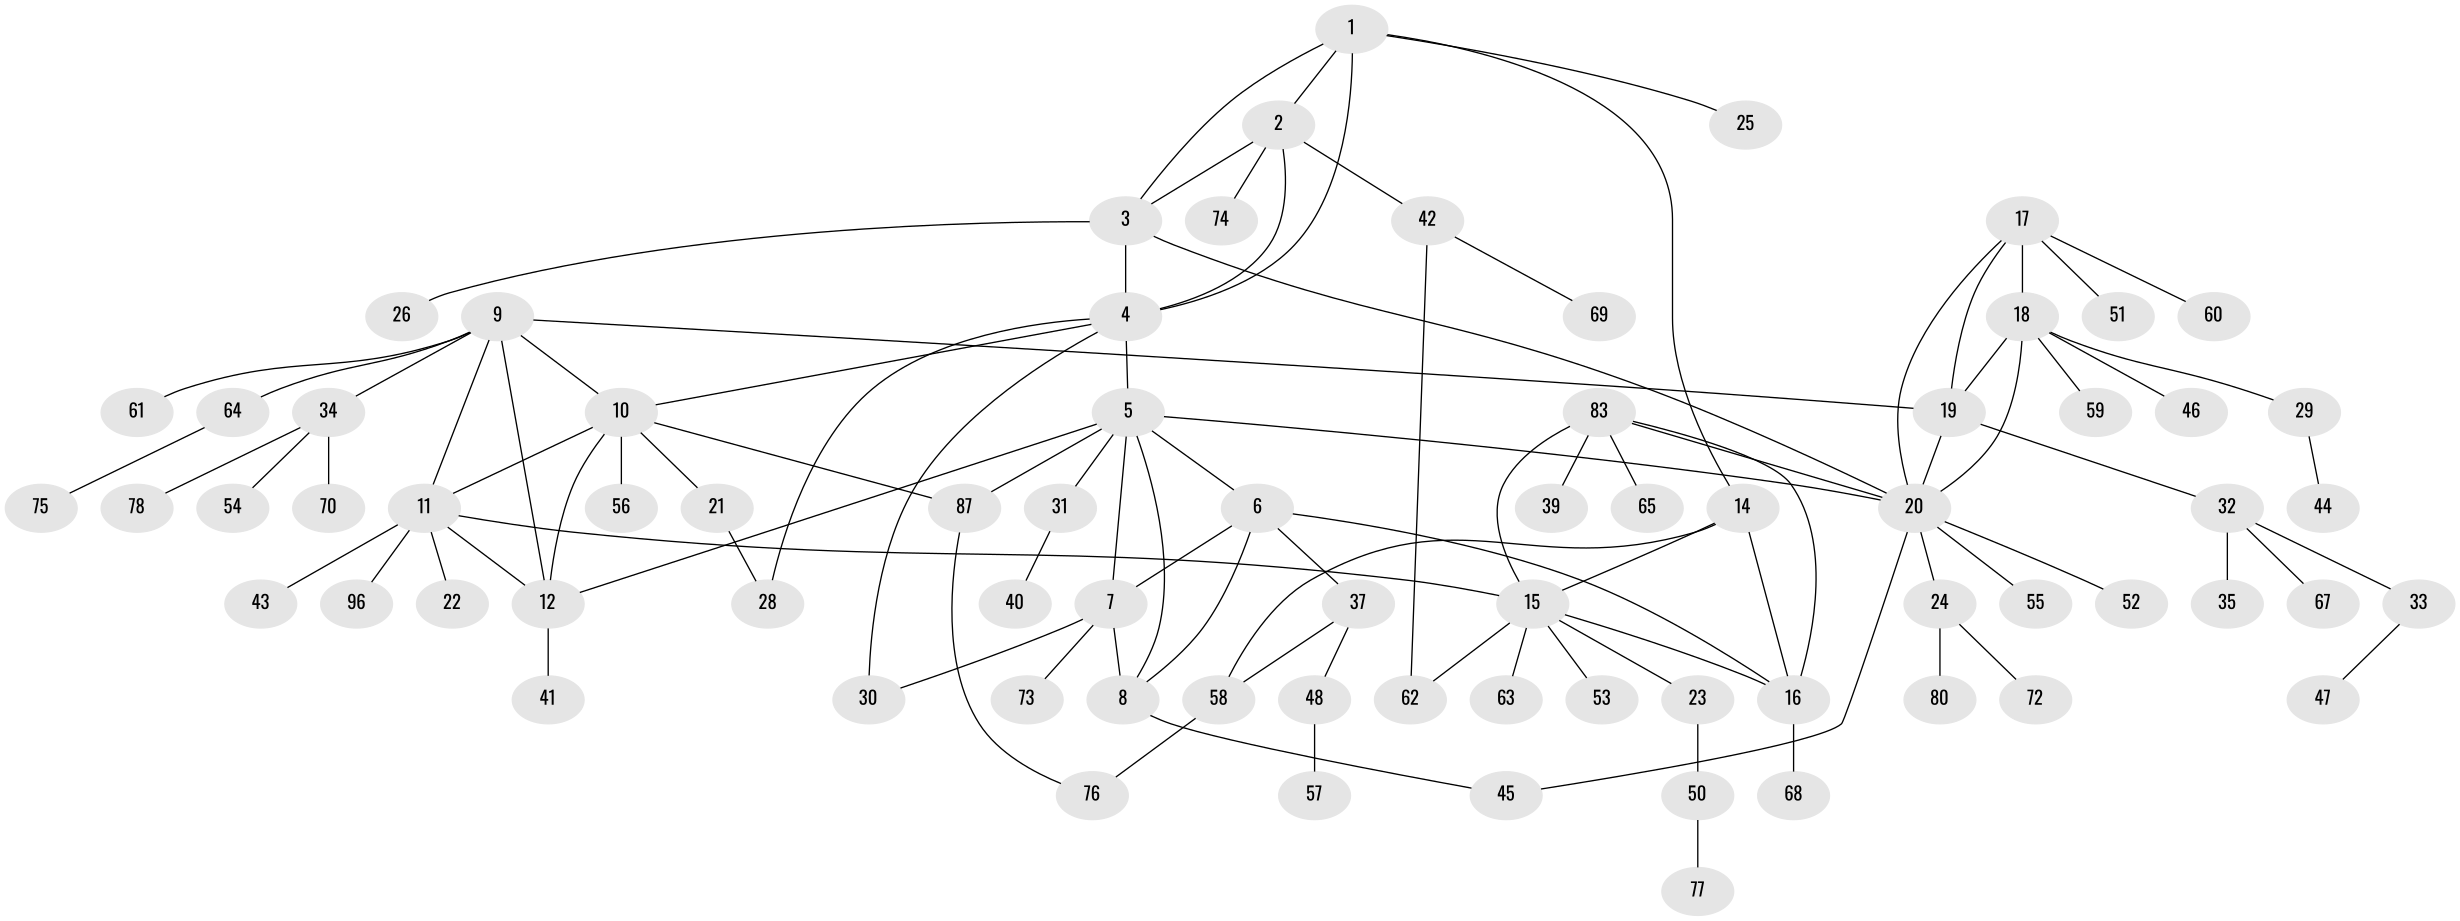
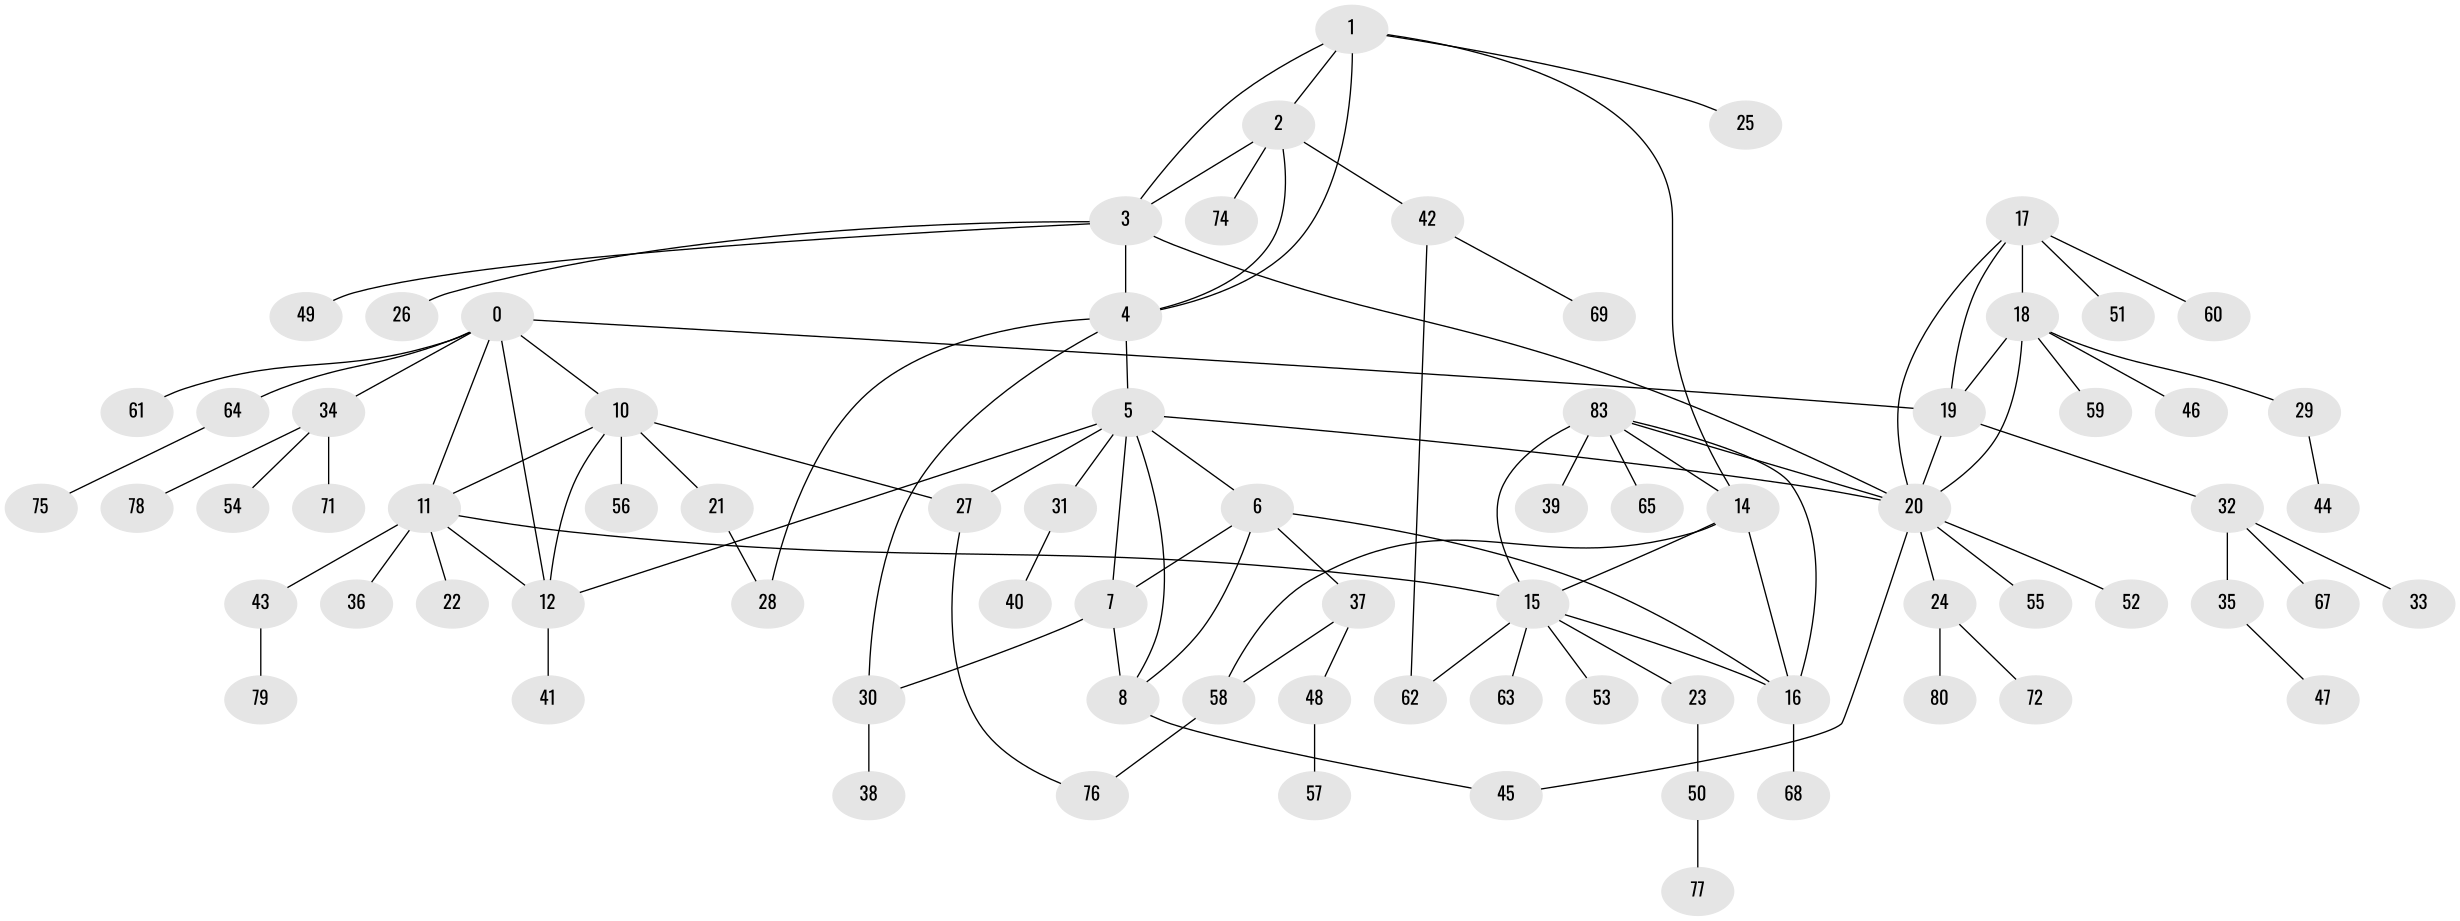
node "49": added
node "9": label "9" -> "0"
edge "4" -- "10": removed
edge "83" -- "14": added
node "70": label "70" -> "71"
node "87": label "87" -> "27"
node "96": label "96" -> "36"
edge "33" -- "47": now "35" -- "47"
node "79": added
node "73": removed
node "38": added
